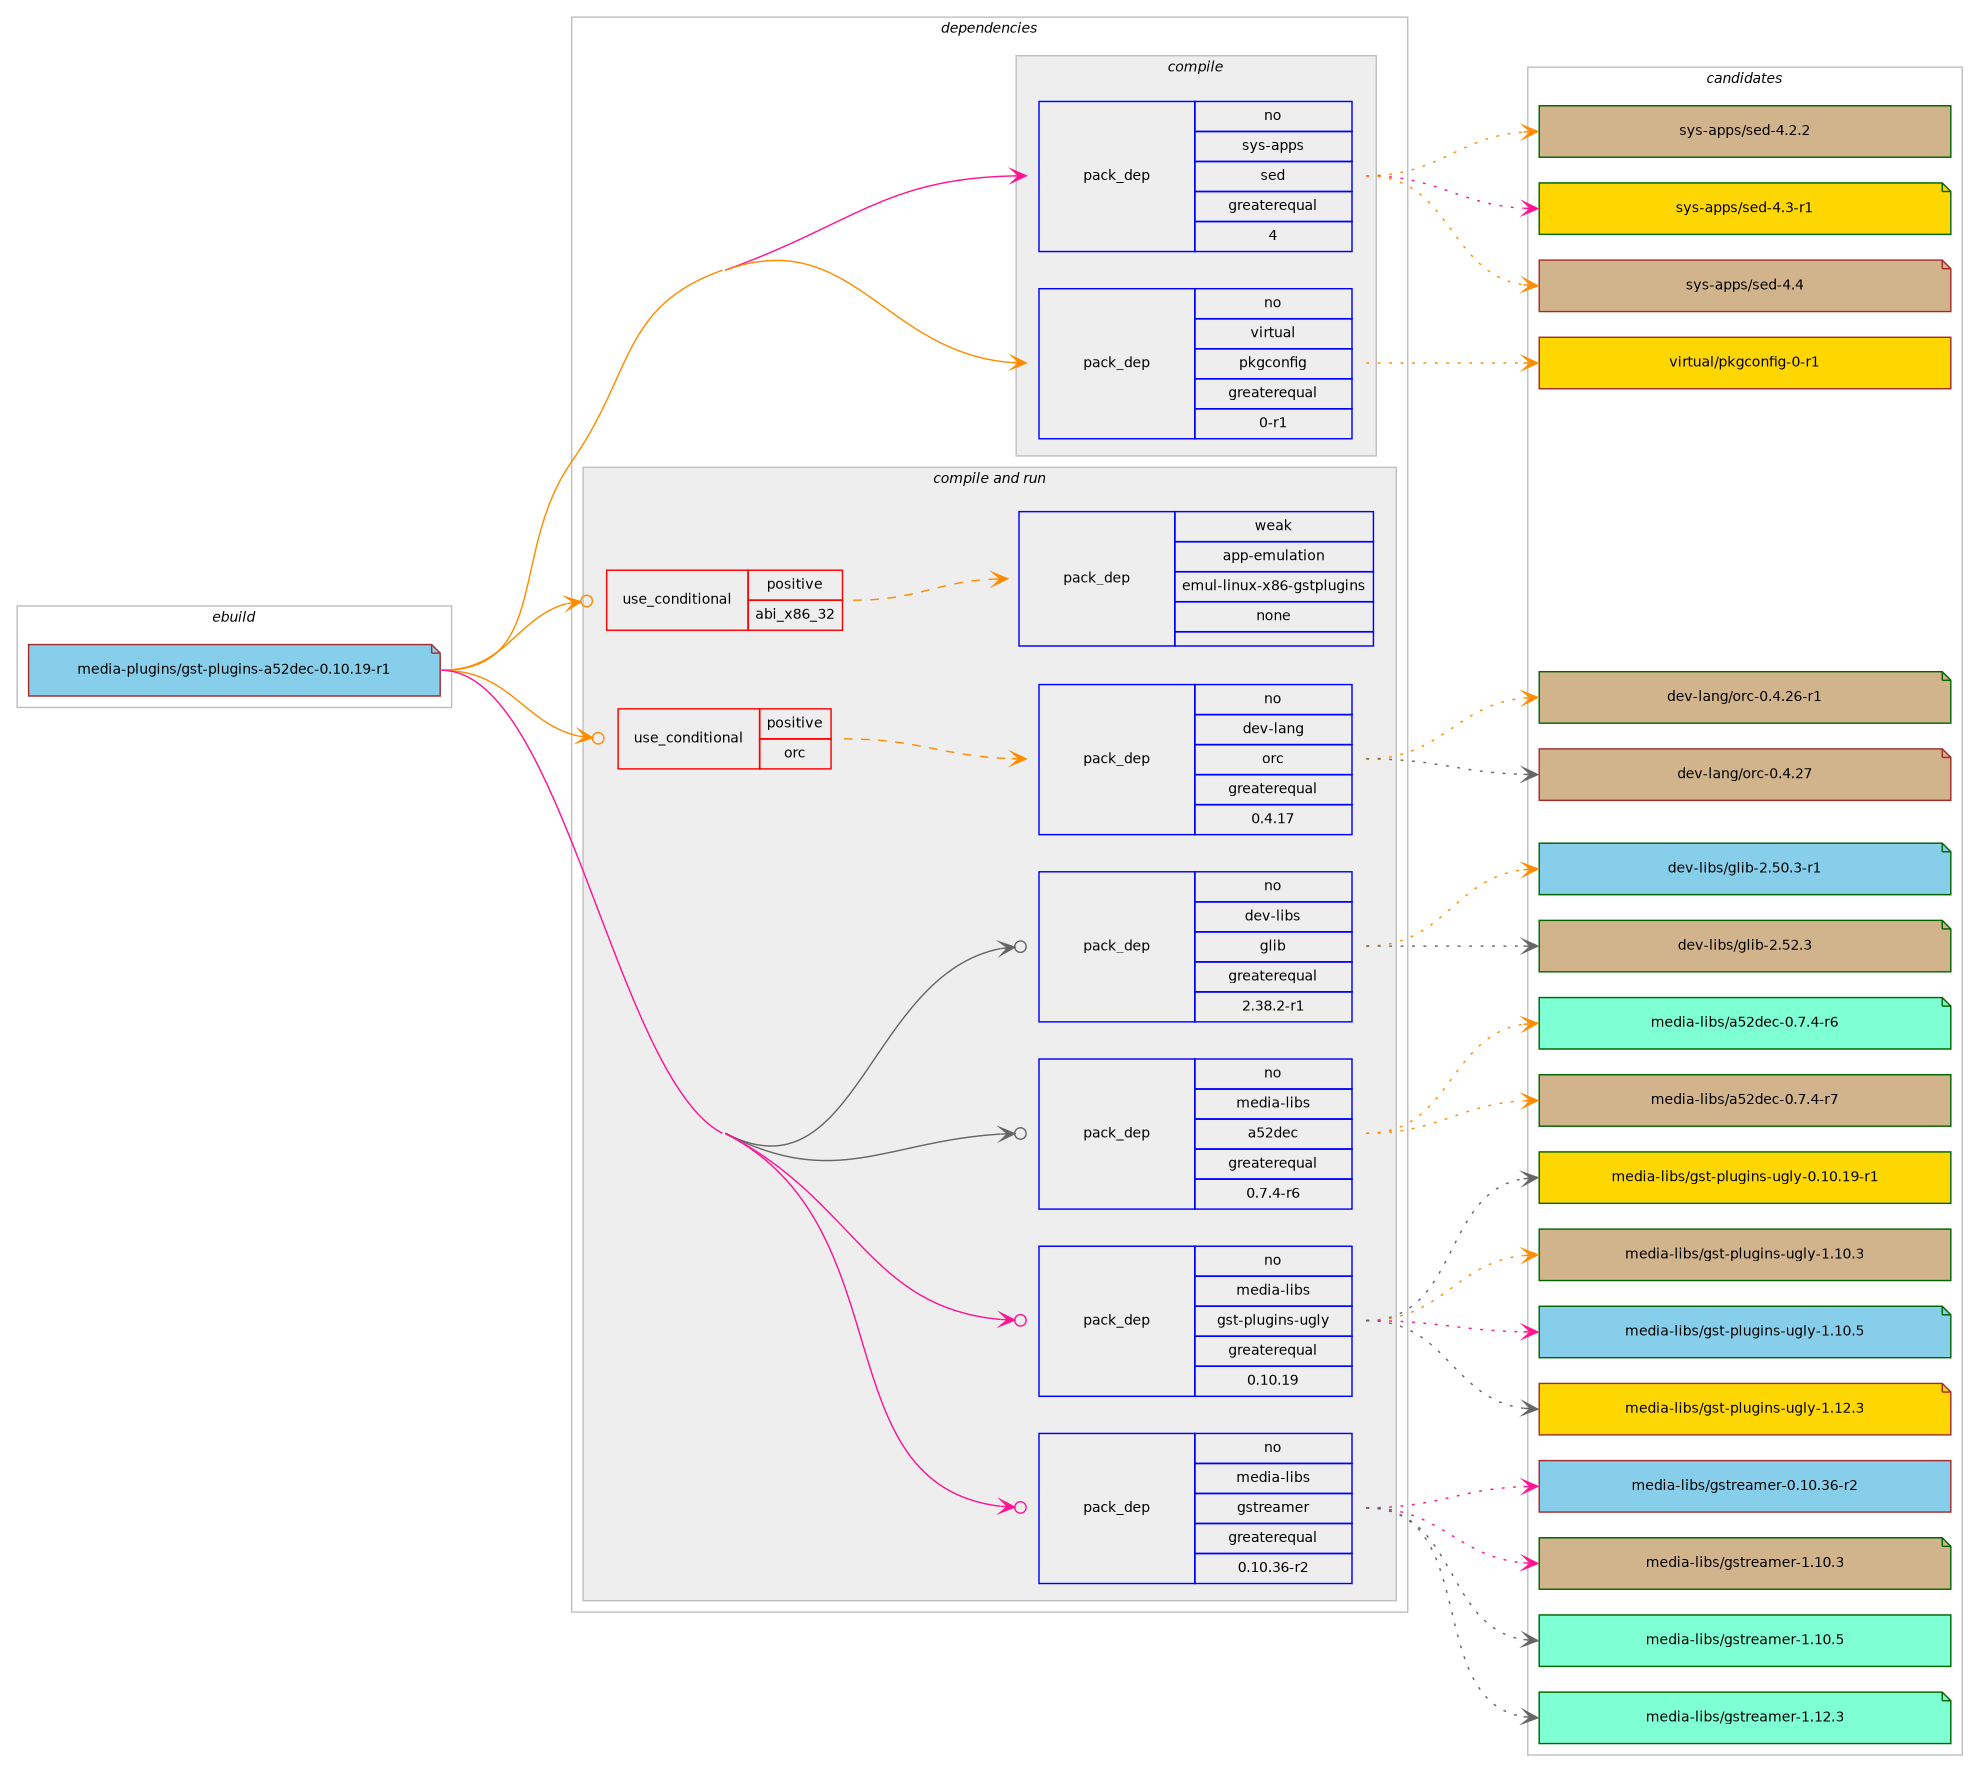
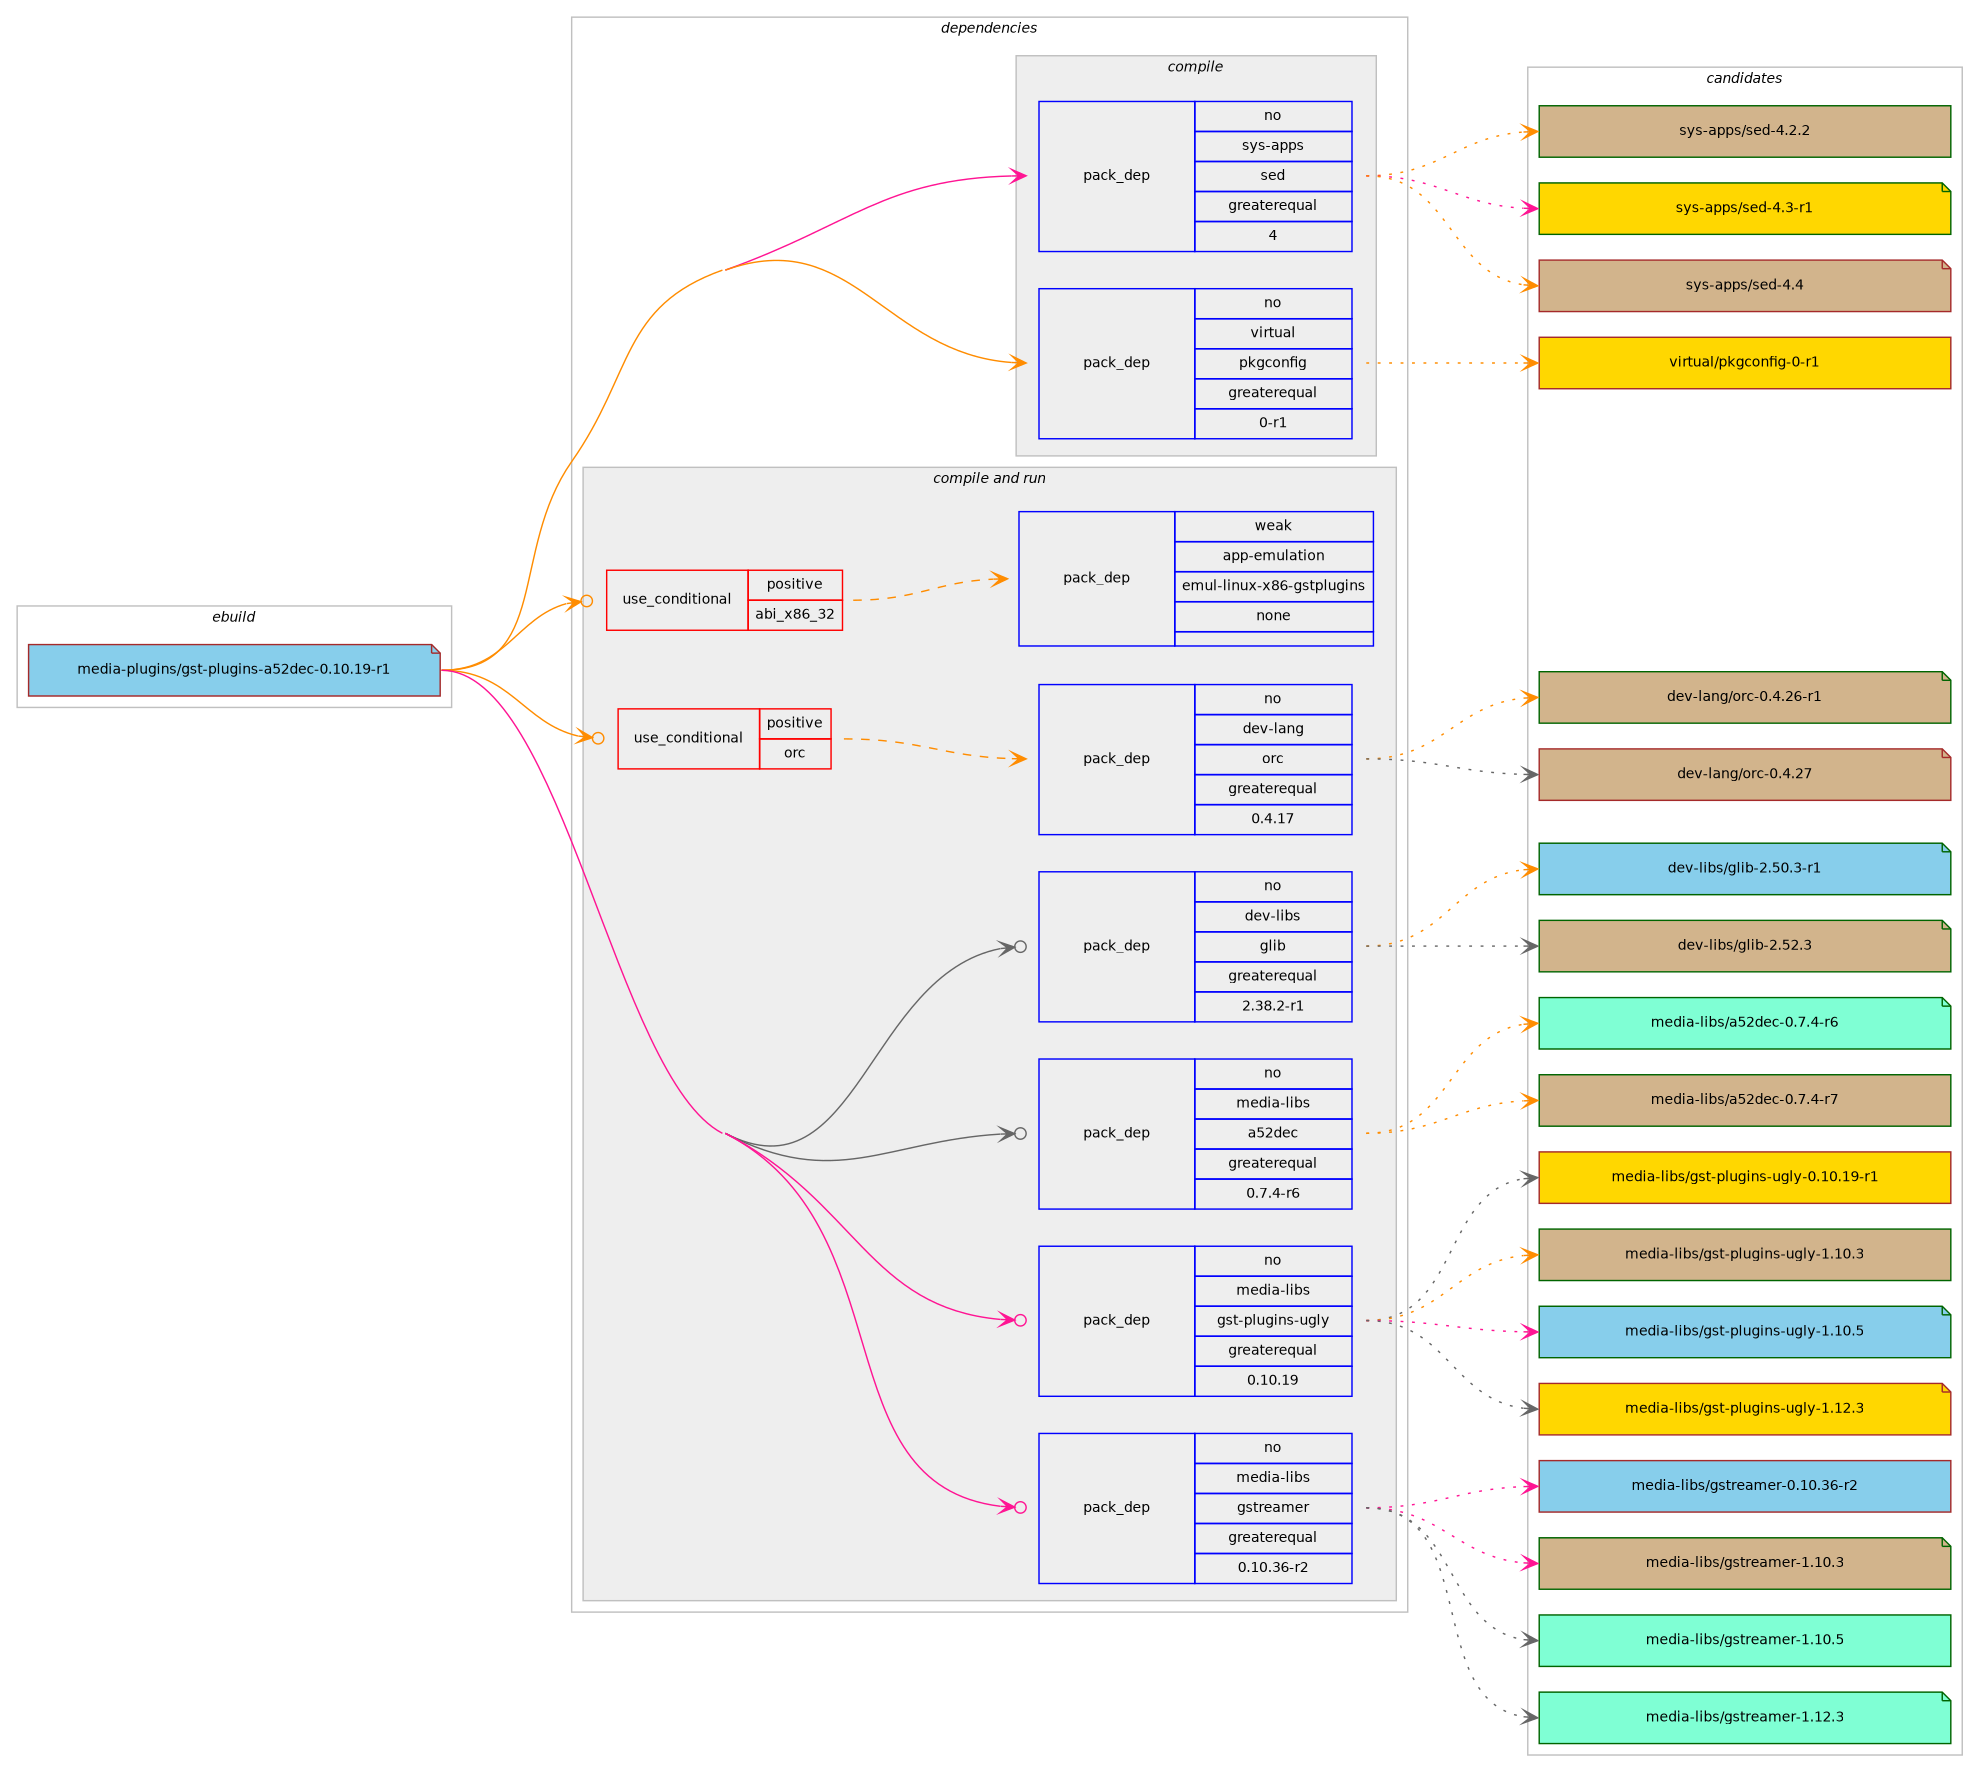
node "media-libs/gst-plugins-ugly-0.10.19-r1": color darkgreen -> brown
